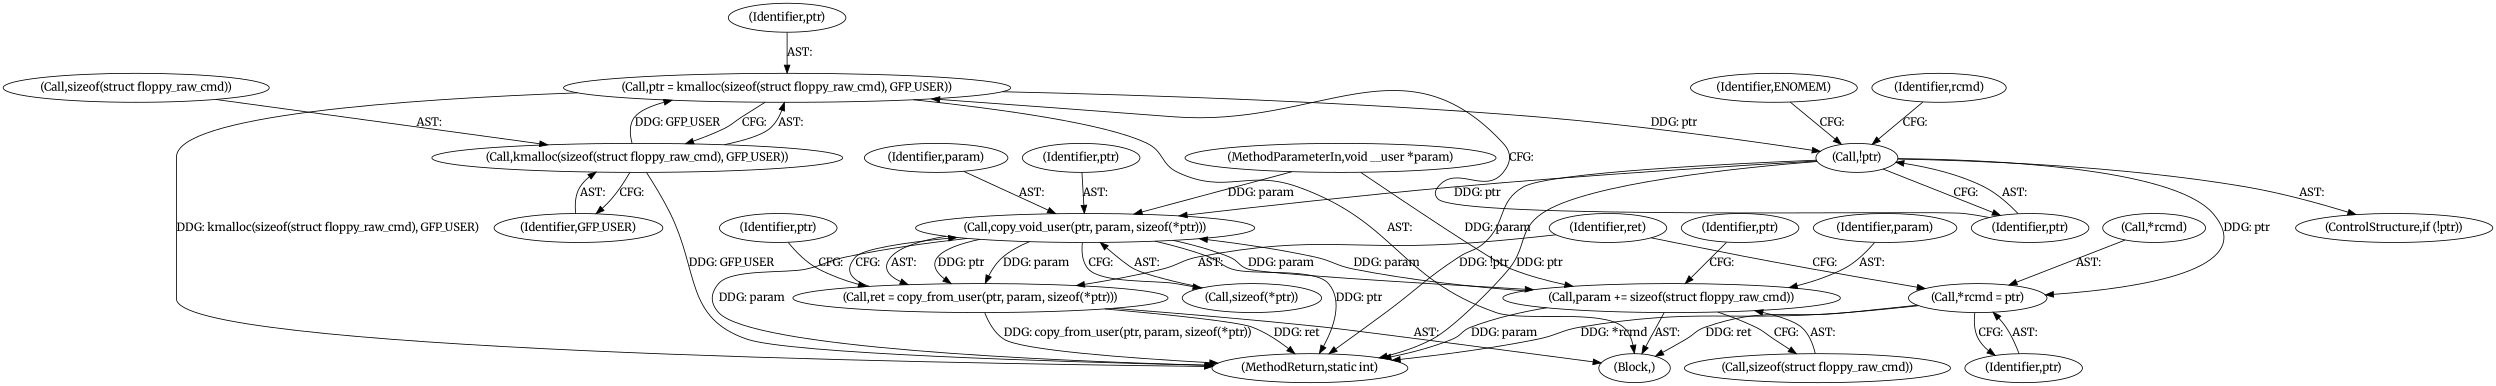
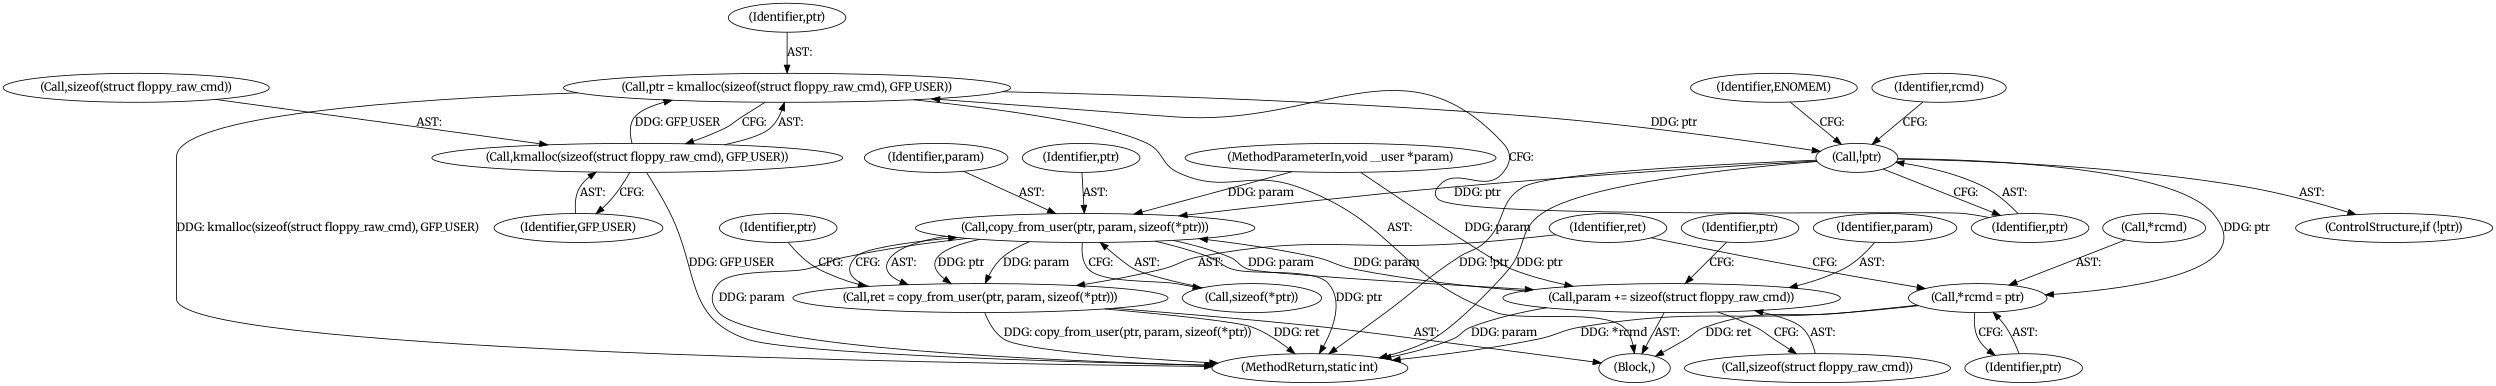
node "(Call,copy_void_user(ptr, param, sizeof(*ptr)))": label "(Call,copy_void_user(ptr, param, sizeof(*ptr)))" -> "(Call,copy_from_user(ptr, param, sizeof(*ptr)))"
